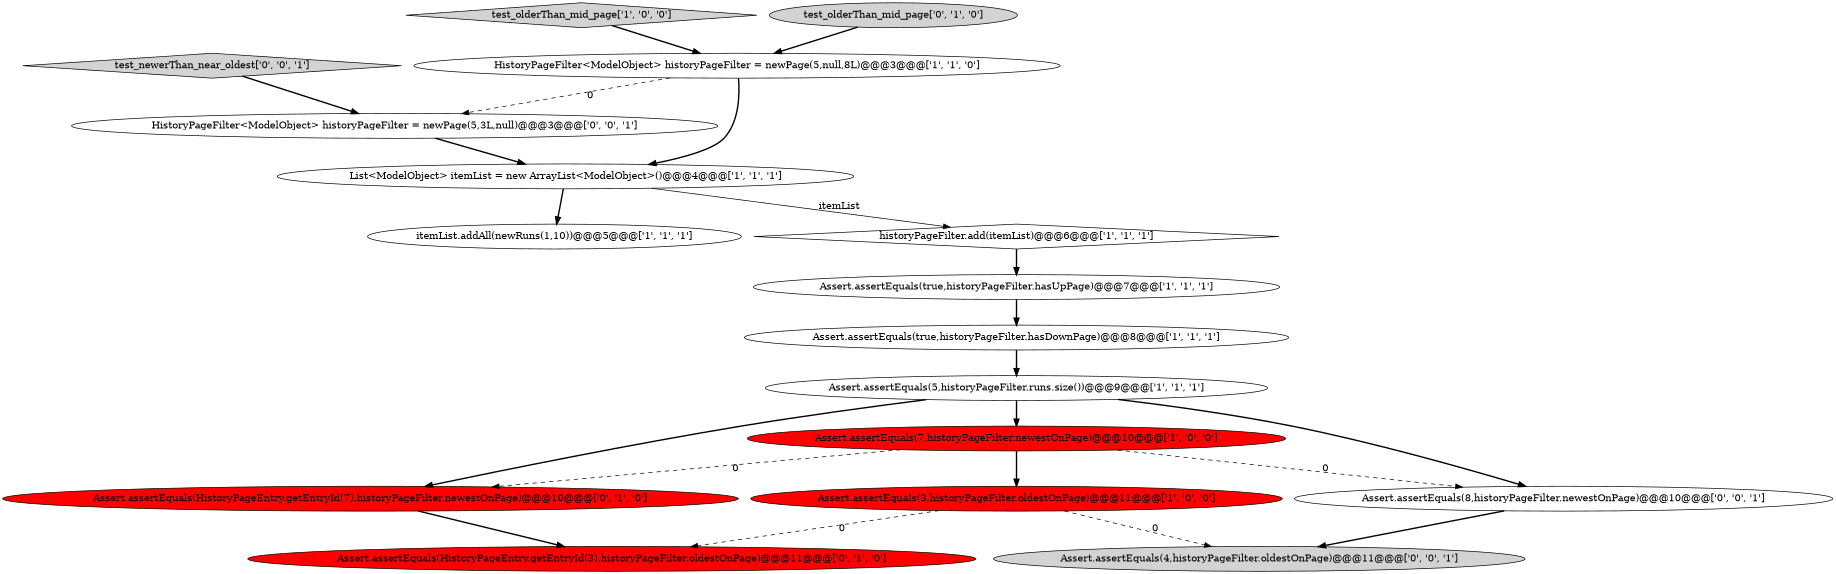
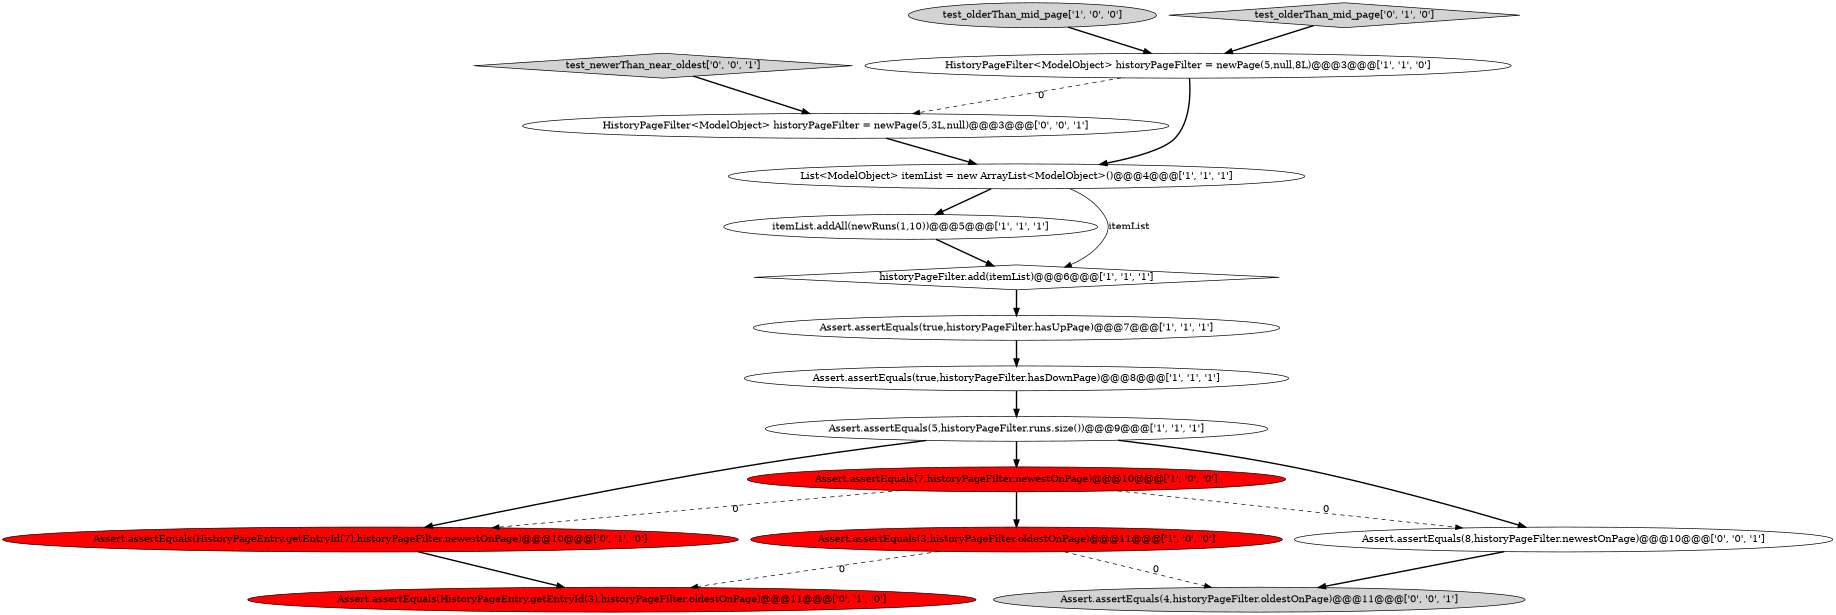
node "test_olderThan_mid_page['1', '0', '0']": shape diamond -> ellipse
node "test_olderThan_mid_page['0', '1', '0']": shape ellipse -> diamond
edge "itemList.addAll(newRuns(1,10))@@@5@@@['1', '1', '1']" -> "historyPageFilter.add(itemList)@@@6@@@['1', '1', '1']": added
